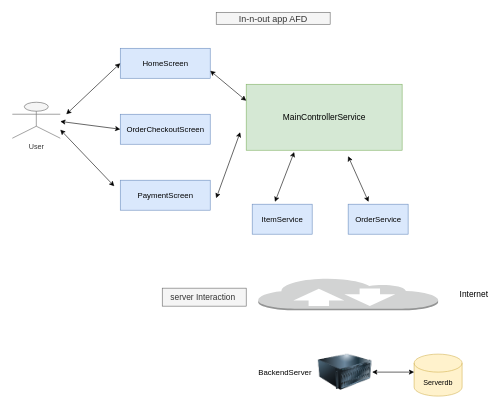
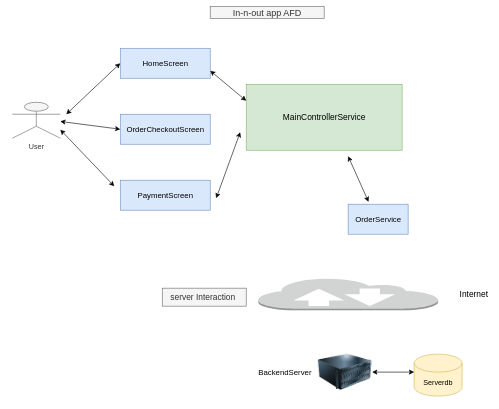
node "In-n-out app AFD": moved (273, 18) -> (267, 12)
edge "MainControllerService" -- "ItemService": removed
node "ItemService": removed
